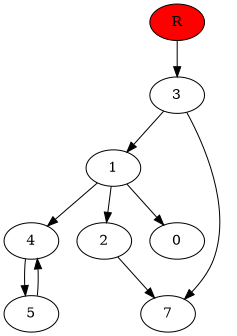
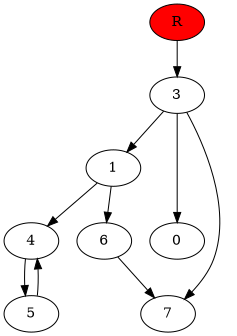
edge "1" -> "0": now "3" -> "0"
node "2": label "2" -> "6"
